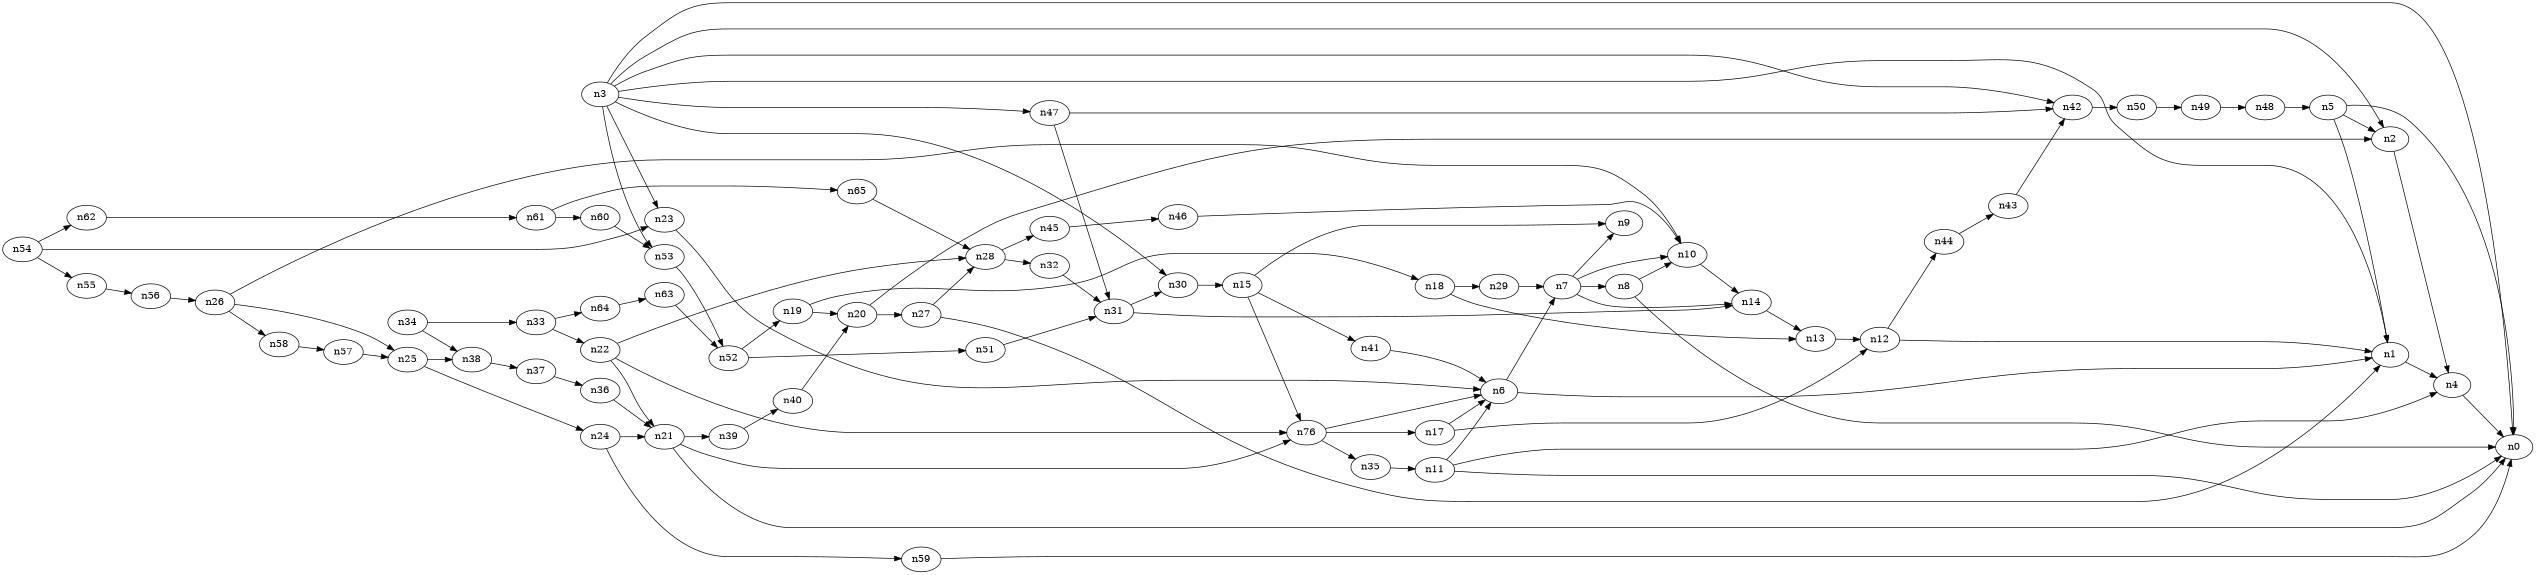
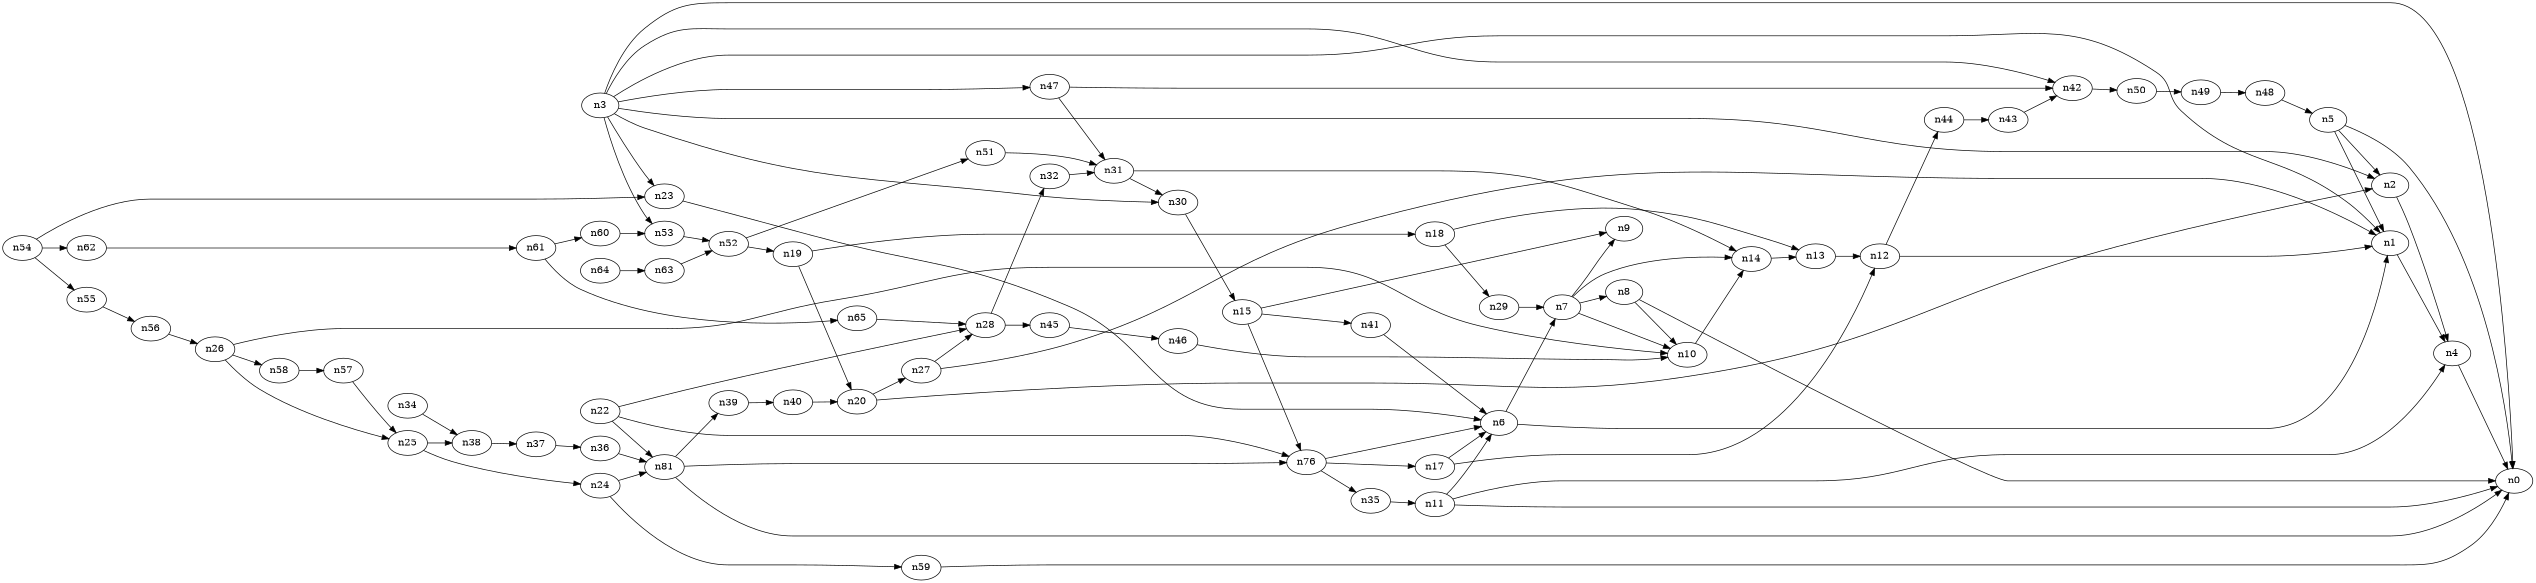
node "n33": removed
node "n21": label "n21" -> "n81"
